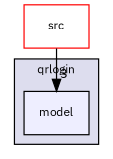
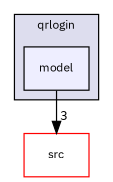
edge "src" -> "model": reversed
